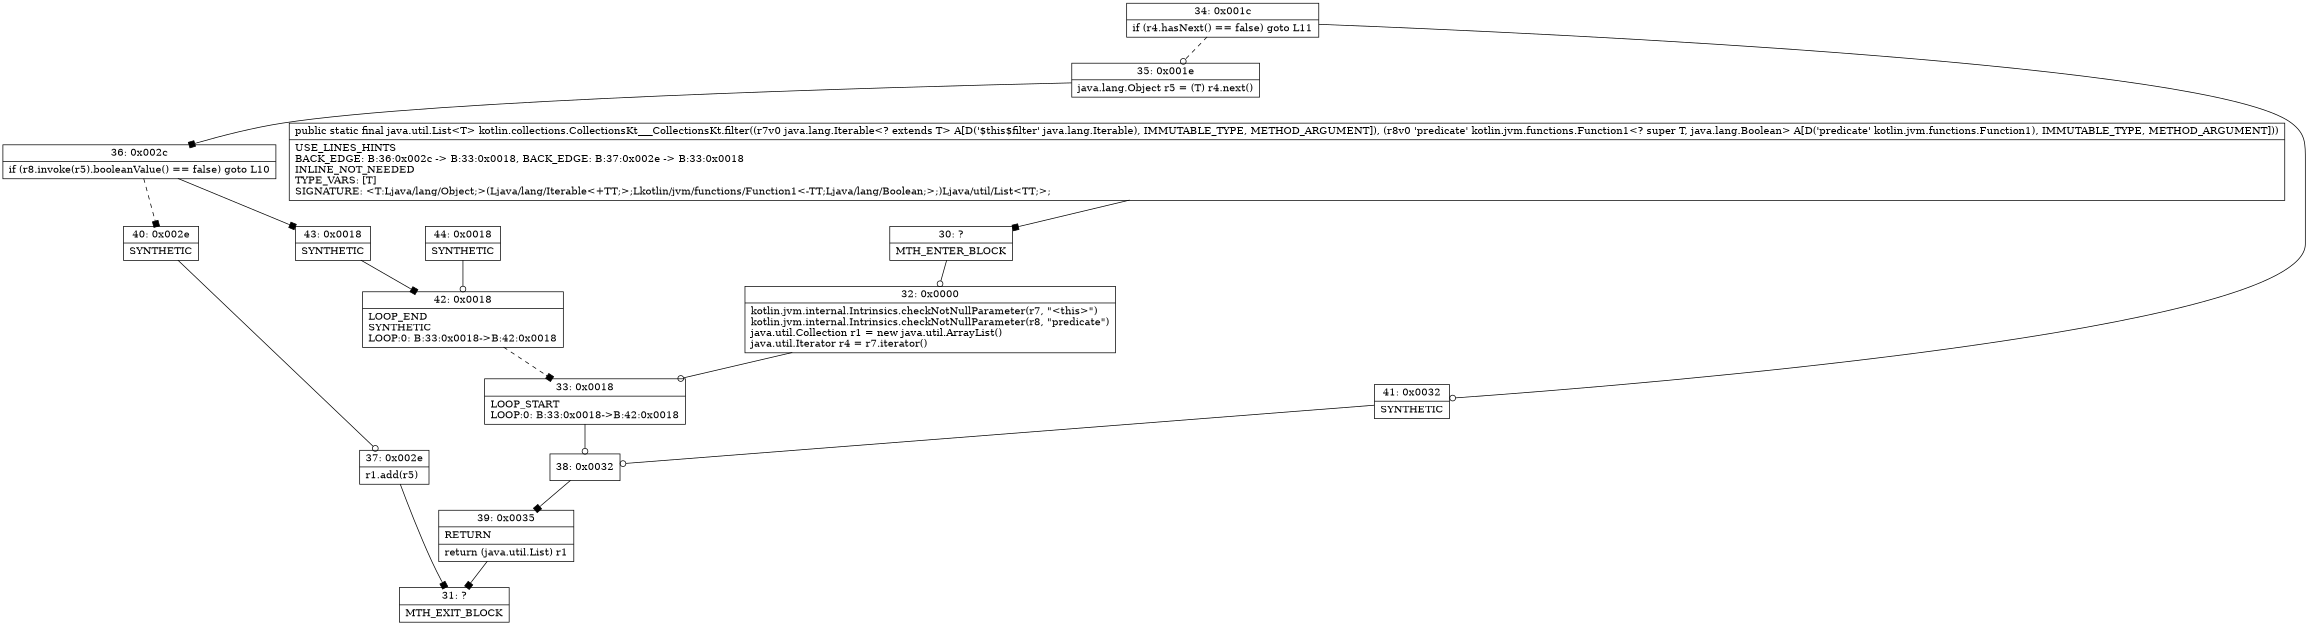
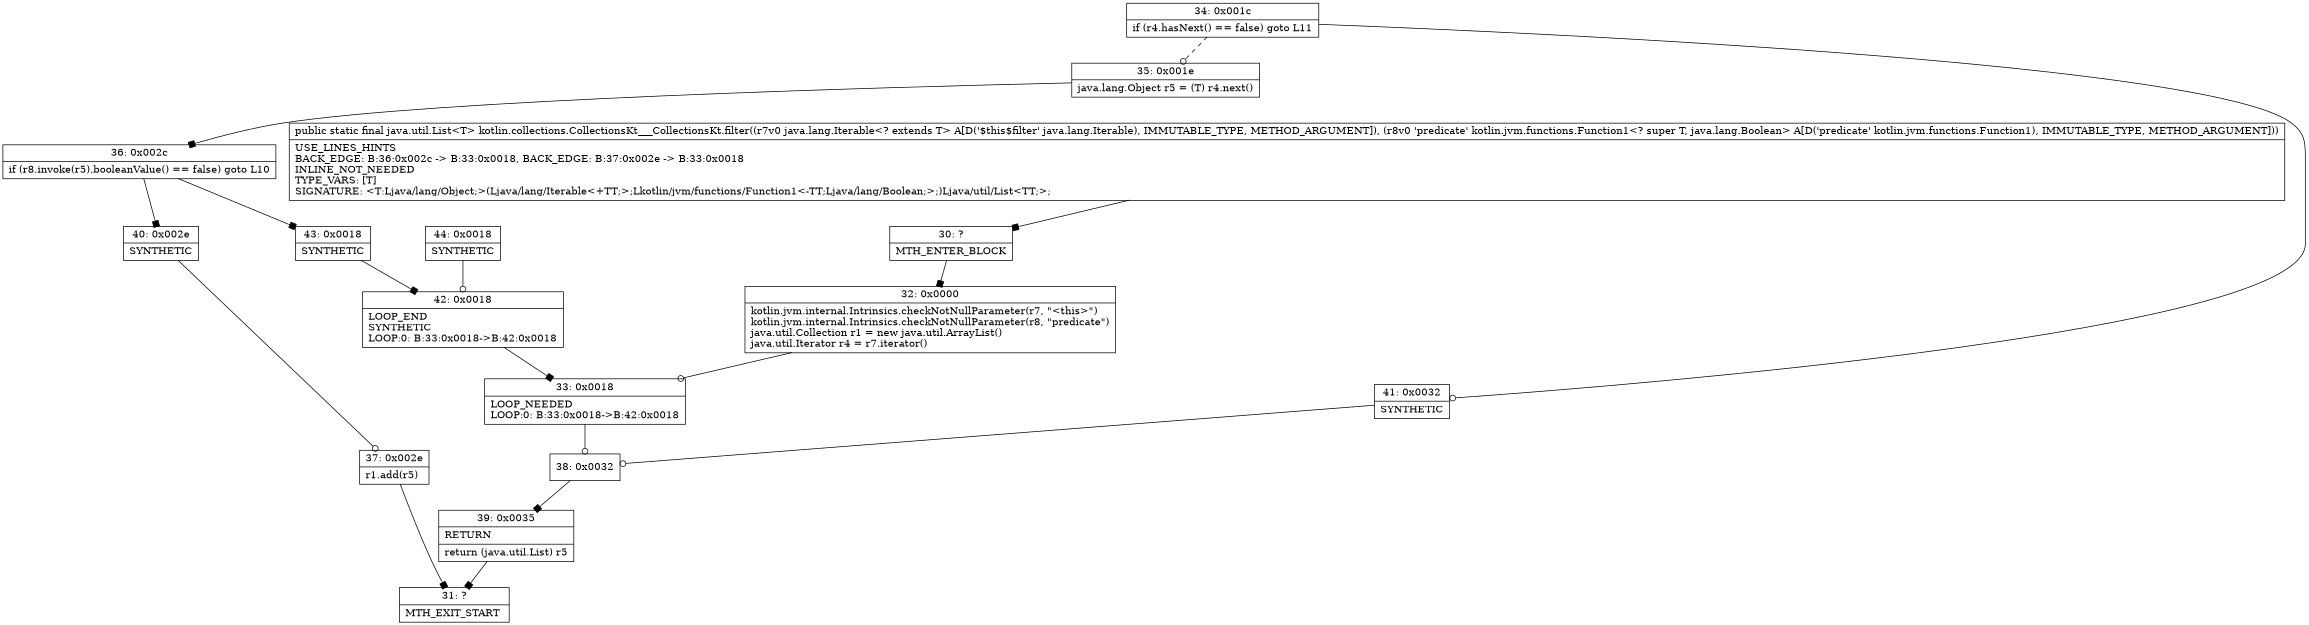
edge "36: 0x002c" -> "40: 0x002e": style dashed -> solid
edge "30: ?" -> "32: 0x0000": arrowhead odot -> box
edge "42: 0x0018" -> "33: 0x0018": style dashed -> solid
node "33: 0x0018": text "LOOP_START" -> "LOOP_NEEDED"
node "39: 0x0035": text "return (java.util.List) r1" -> "return (java.util.List) r5"
node "31: ?": text "MTH_EXIT_BLOCK" -> "MTH_EXIT_START"
